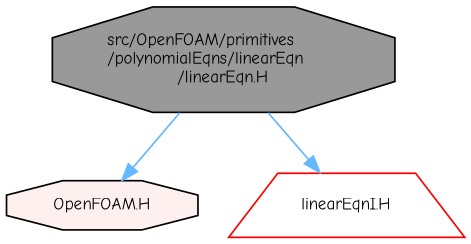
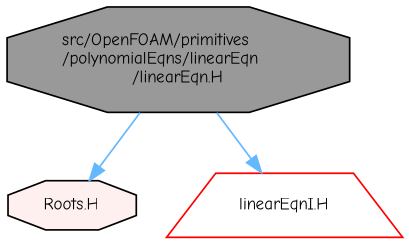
node "OpenFOAM.H": label "OpenFOAM.H" -> "Roots.H"
